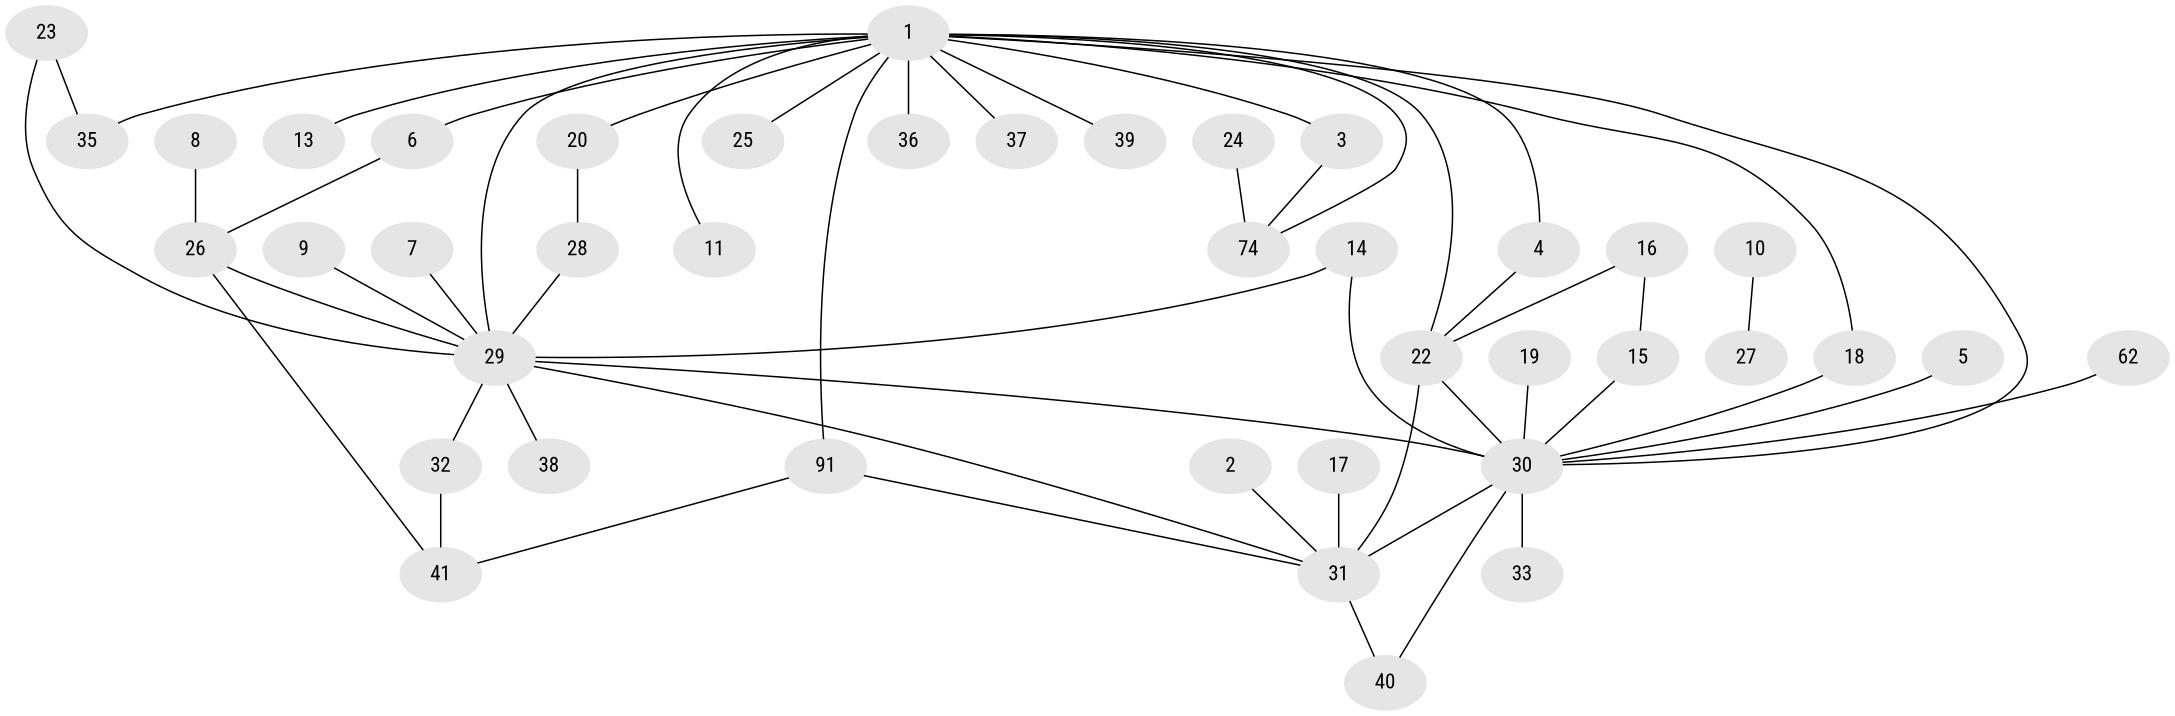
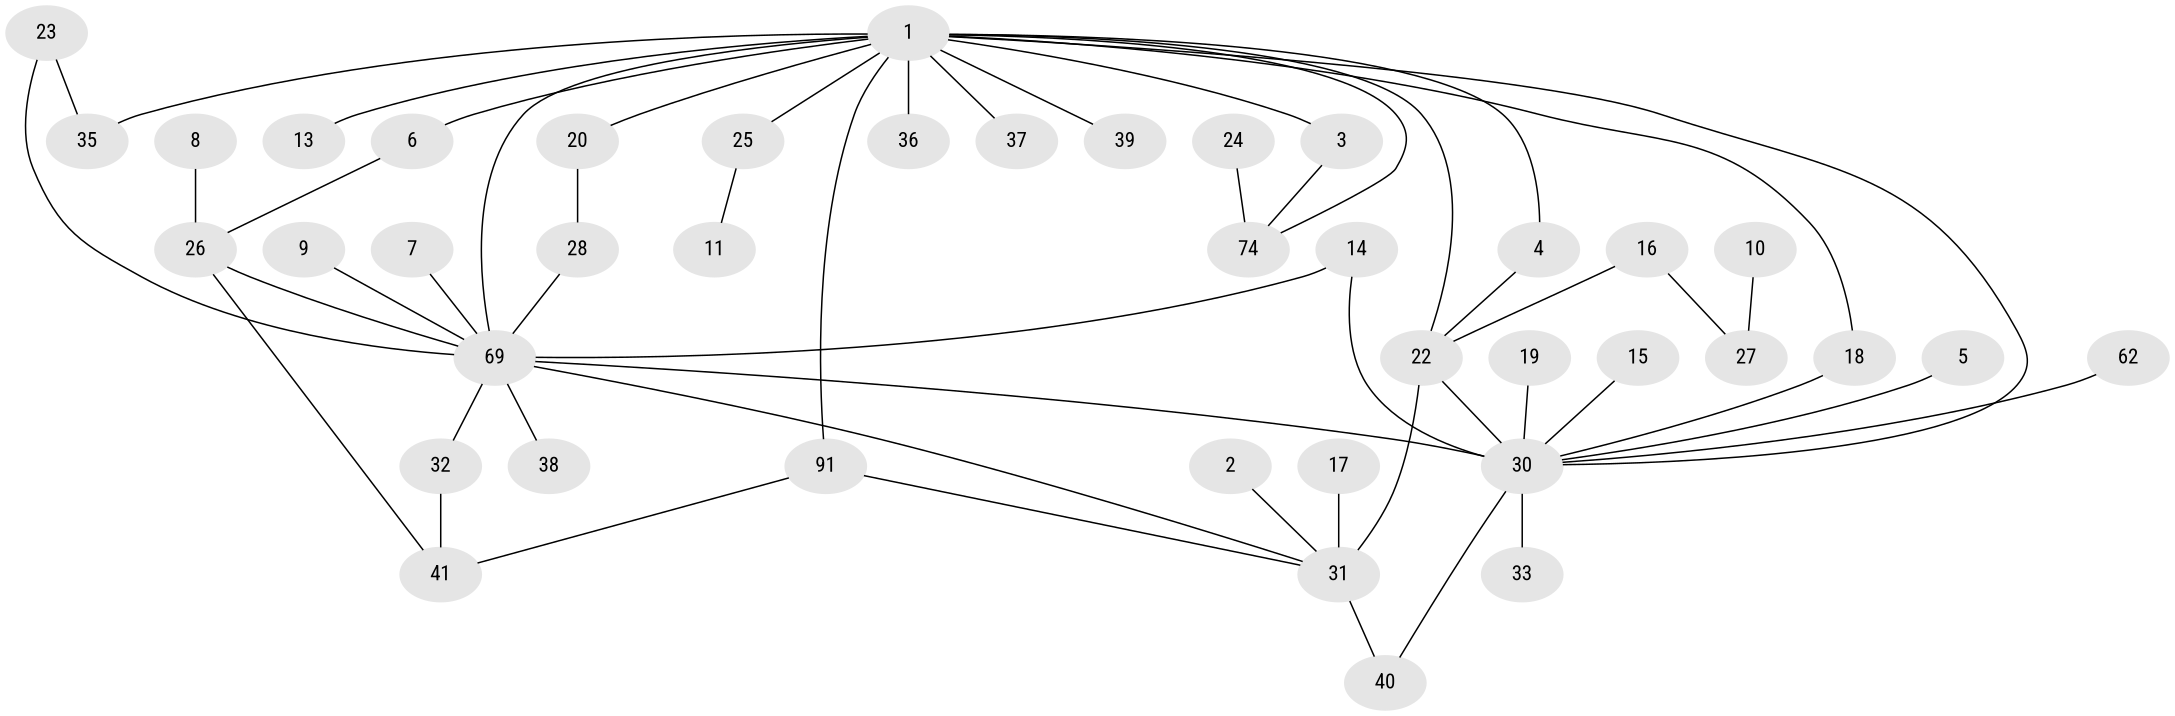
edge "1" -- "11": now "25" -- "11"
edge "16" -- "15": now "16" -- "27"
node "29": label "29" -> "69"
edge "30" -- "31": removed
